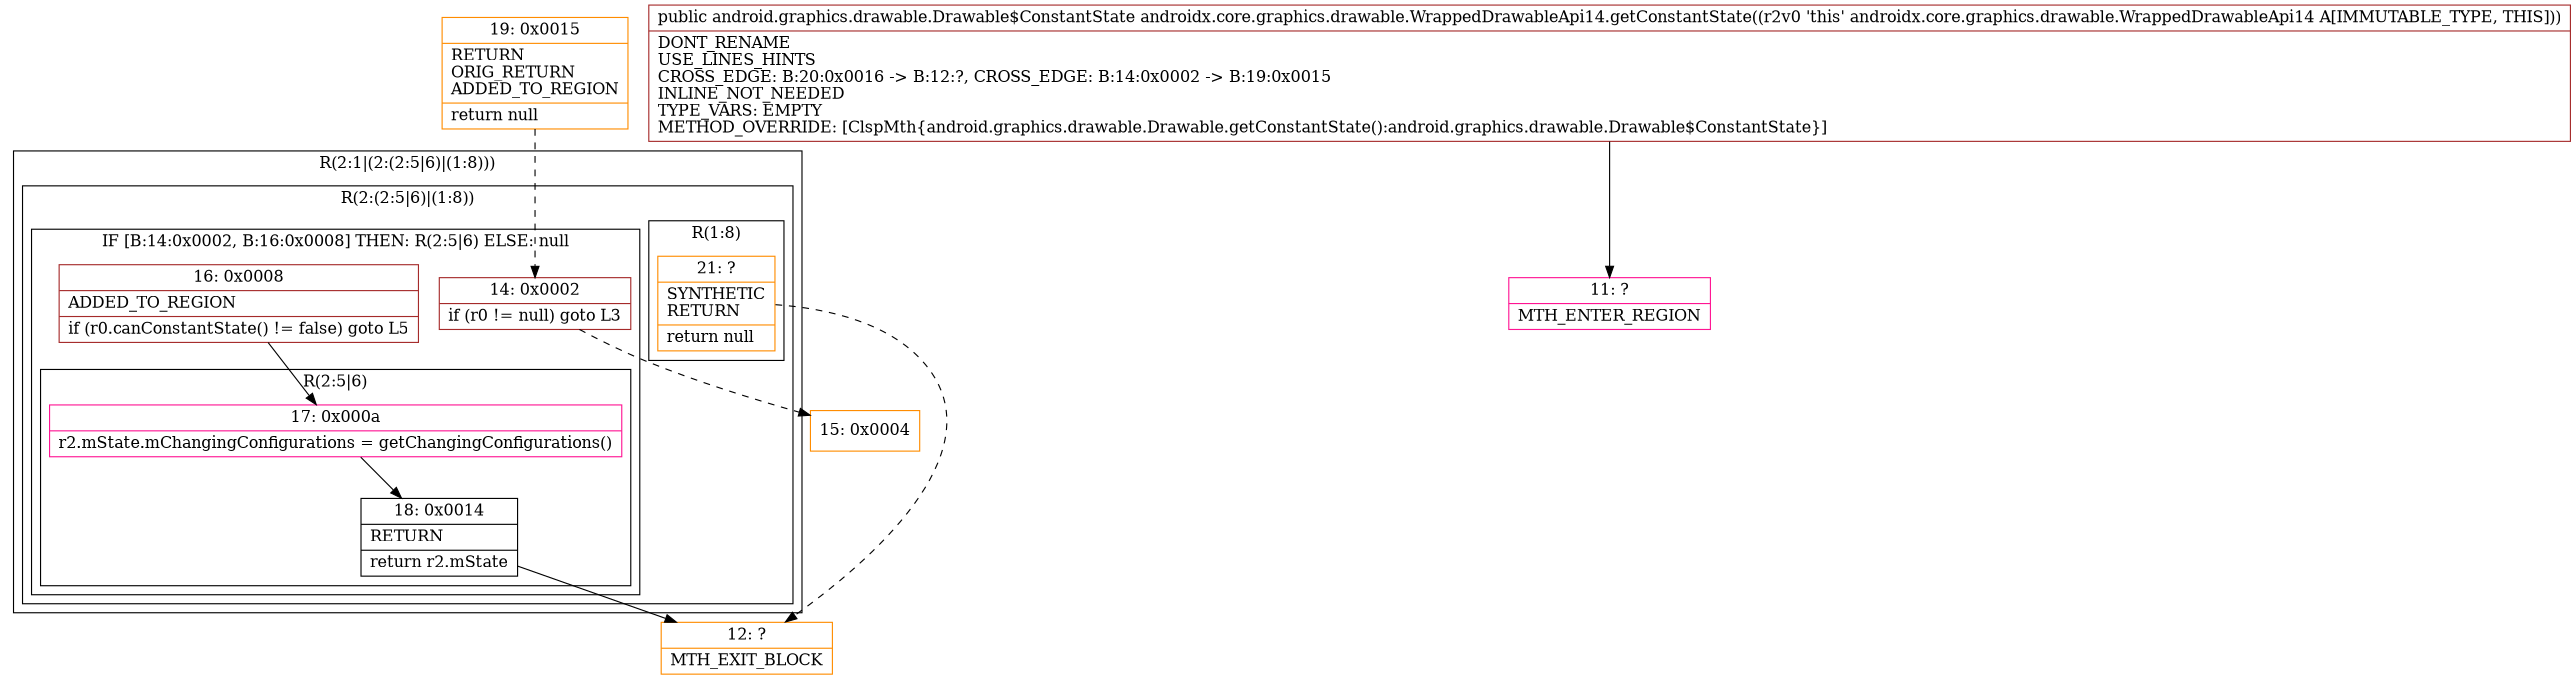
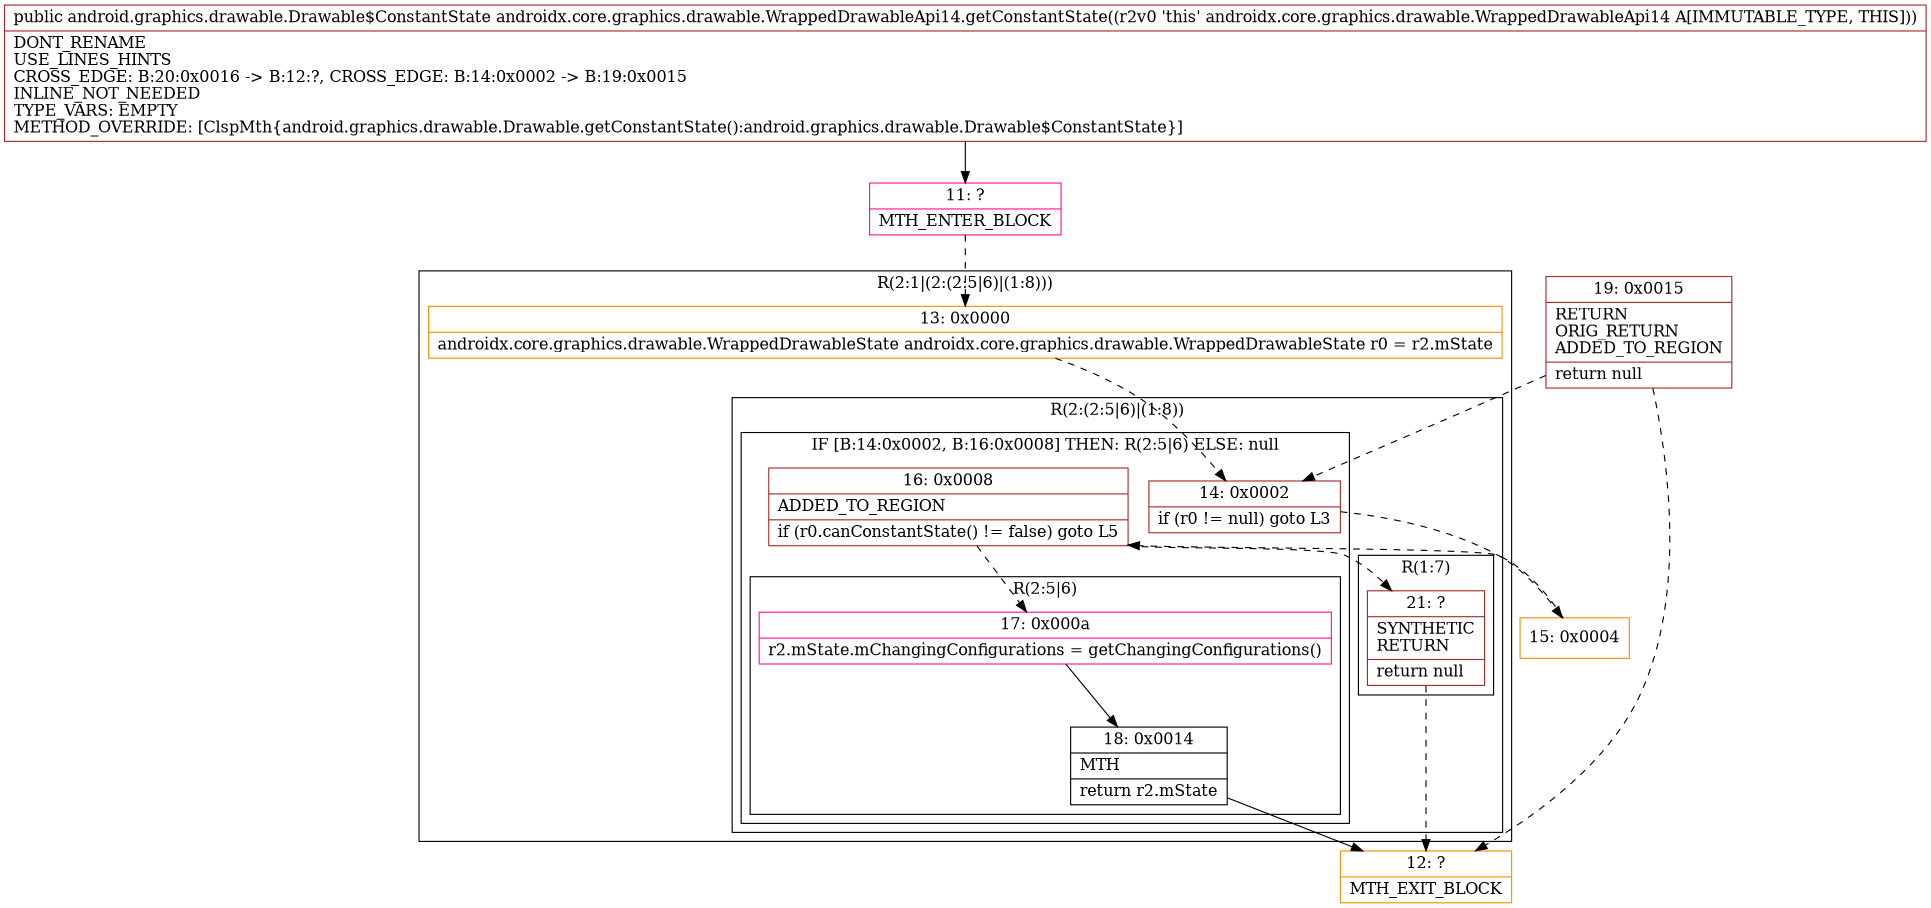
node "19: 0x0015": color darkorange -> brown
cluster "R(1:8)": label "R(1:8)" -> "R(1:7)"
node "21: ?": color darkorange -> brown
node "11: ?": text "MTH_ENTER_REGION" -> "MTH_ENTER_BLOCK"
node "13: 0x0000": added
edge "16: 0x0008" -> "17: 0x000a": style solid -> dashed
node "18: 0x0014": text "RETURN" -> "MTH"
edge "16: 0x0008" -> "21: ?": added
edge "15: 0x0004" -> "16: 0x0008": added
edge "19: 0x0015" -> "12: ?": added
